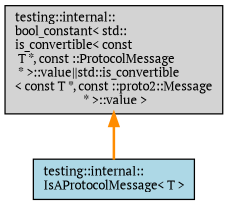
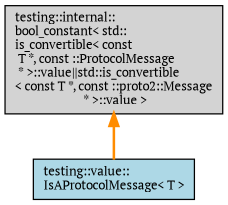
node "testing::internal:: IsAProtocolMessage< T >": label "testing::internal:: IsAProtocolMessage< T >" -> "testing::value:: IsAProtocolMessage< T >"
